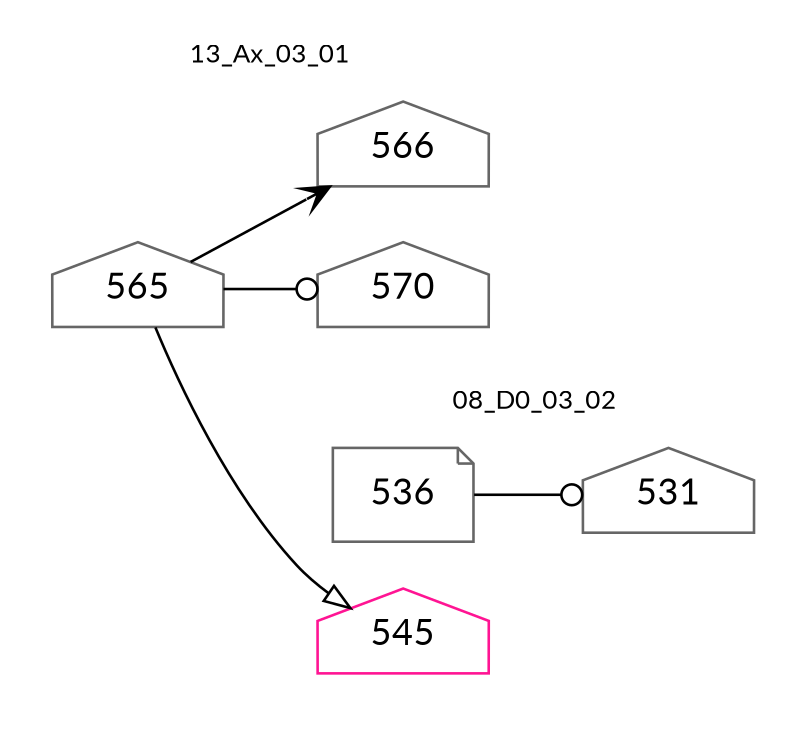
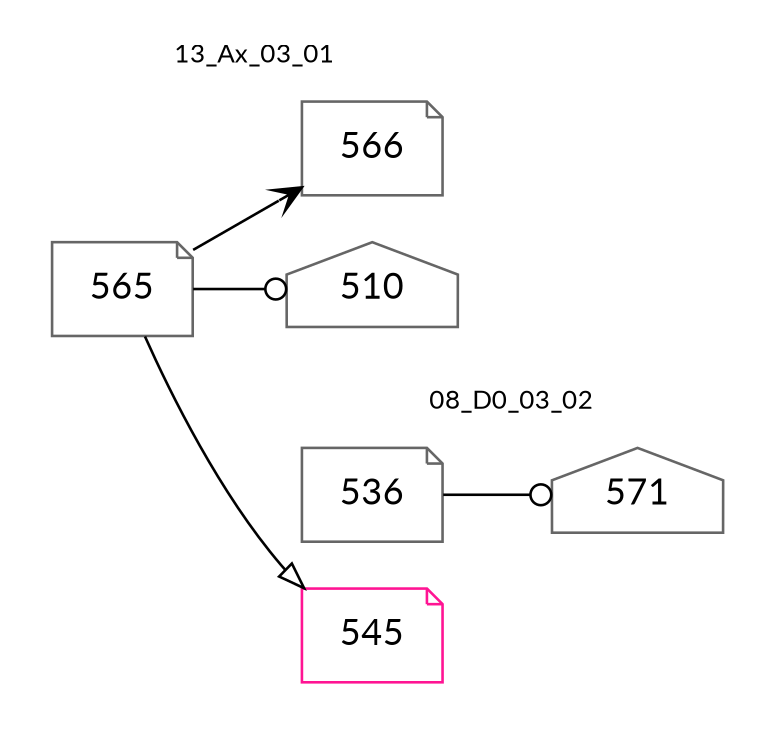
node "566": shape house -> note
node "565": shape house -> note
node "570": label "570" -> "510"
node "531": label "531" -> "571"
node "545": shape house -> note
